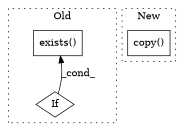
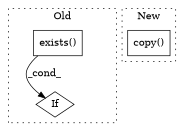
edge "If" -> "exists()": reversed
